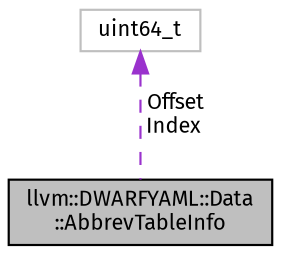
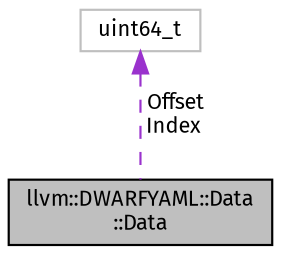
node "llvm::DWARFYAML::Data ::AbbrevTableInfo": label "llvm::DWARFYAML::Data ::AbbrevTableInfo" -> "llvm::DWARFYAML::Data ::Data"
